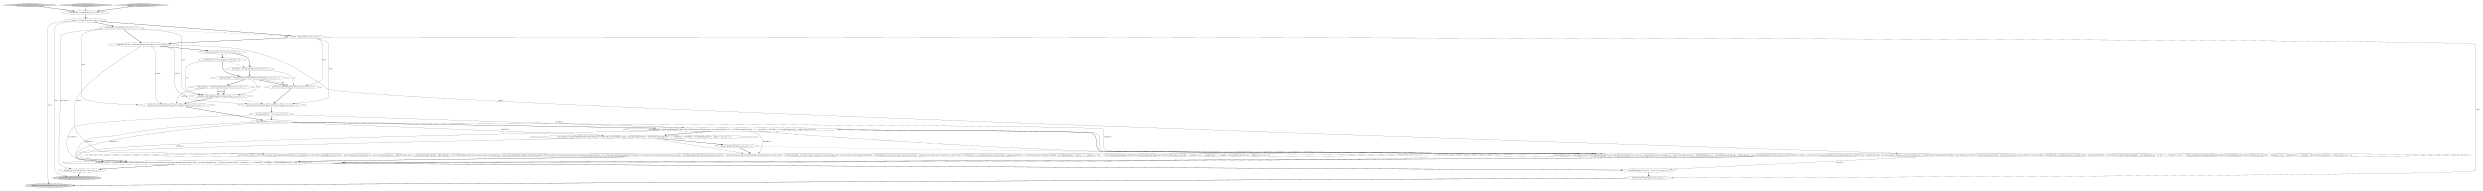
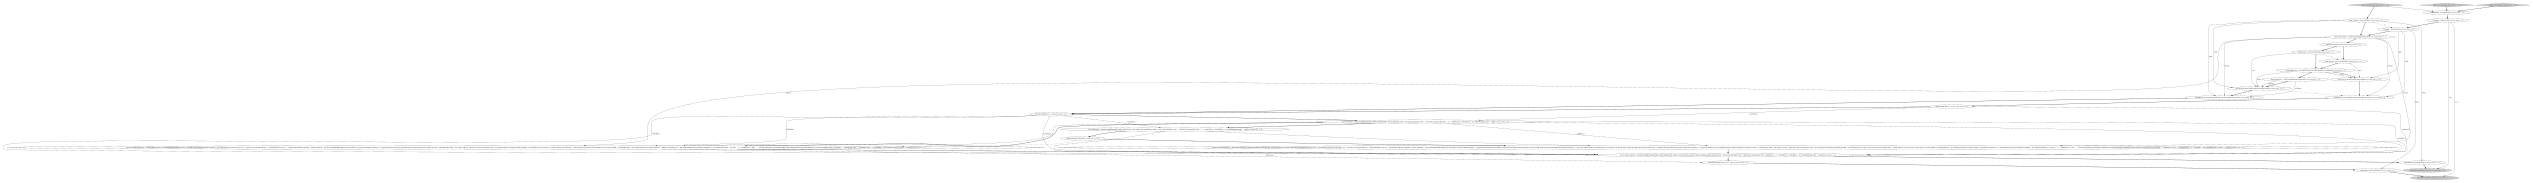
edge "VM server = host.getVM(0)@@@4@@@['1', '1', '1']" -> "final VM client = host.getVM(1)@@@5@@@['1', '1', '0']": now "testEventsDuringQueryExecution['0', '1', '0']" -> "final VM client = host.getVM(1)@@@5@@@['1', '1', '0']"
edge "final VM client = host.getVM(1)@@@5@@@['1', '1', '0']" -> "cqDUnitTest.closeClient(client)@@@104@@@['1', '1', '0']": label "totalObjects" -> "client"
